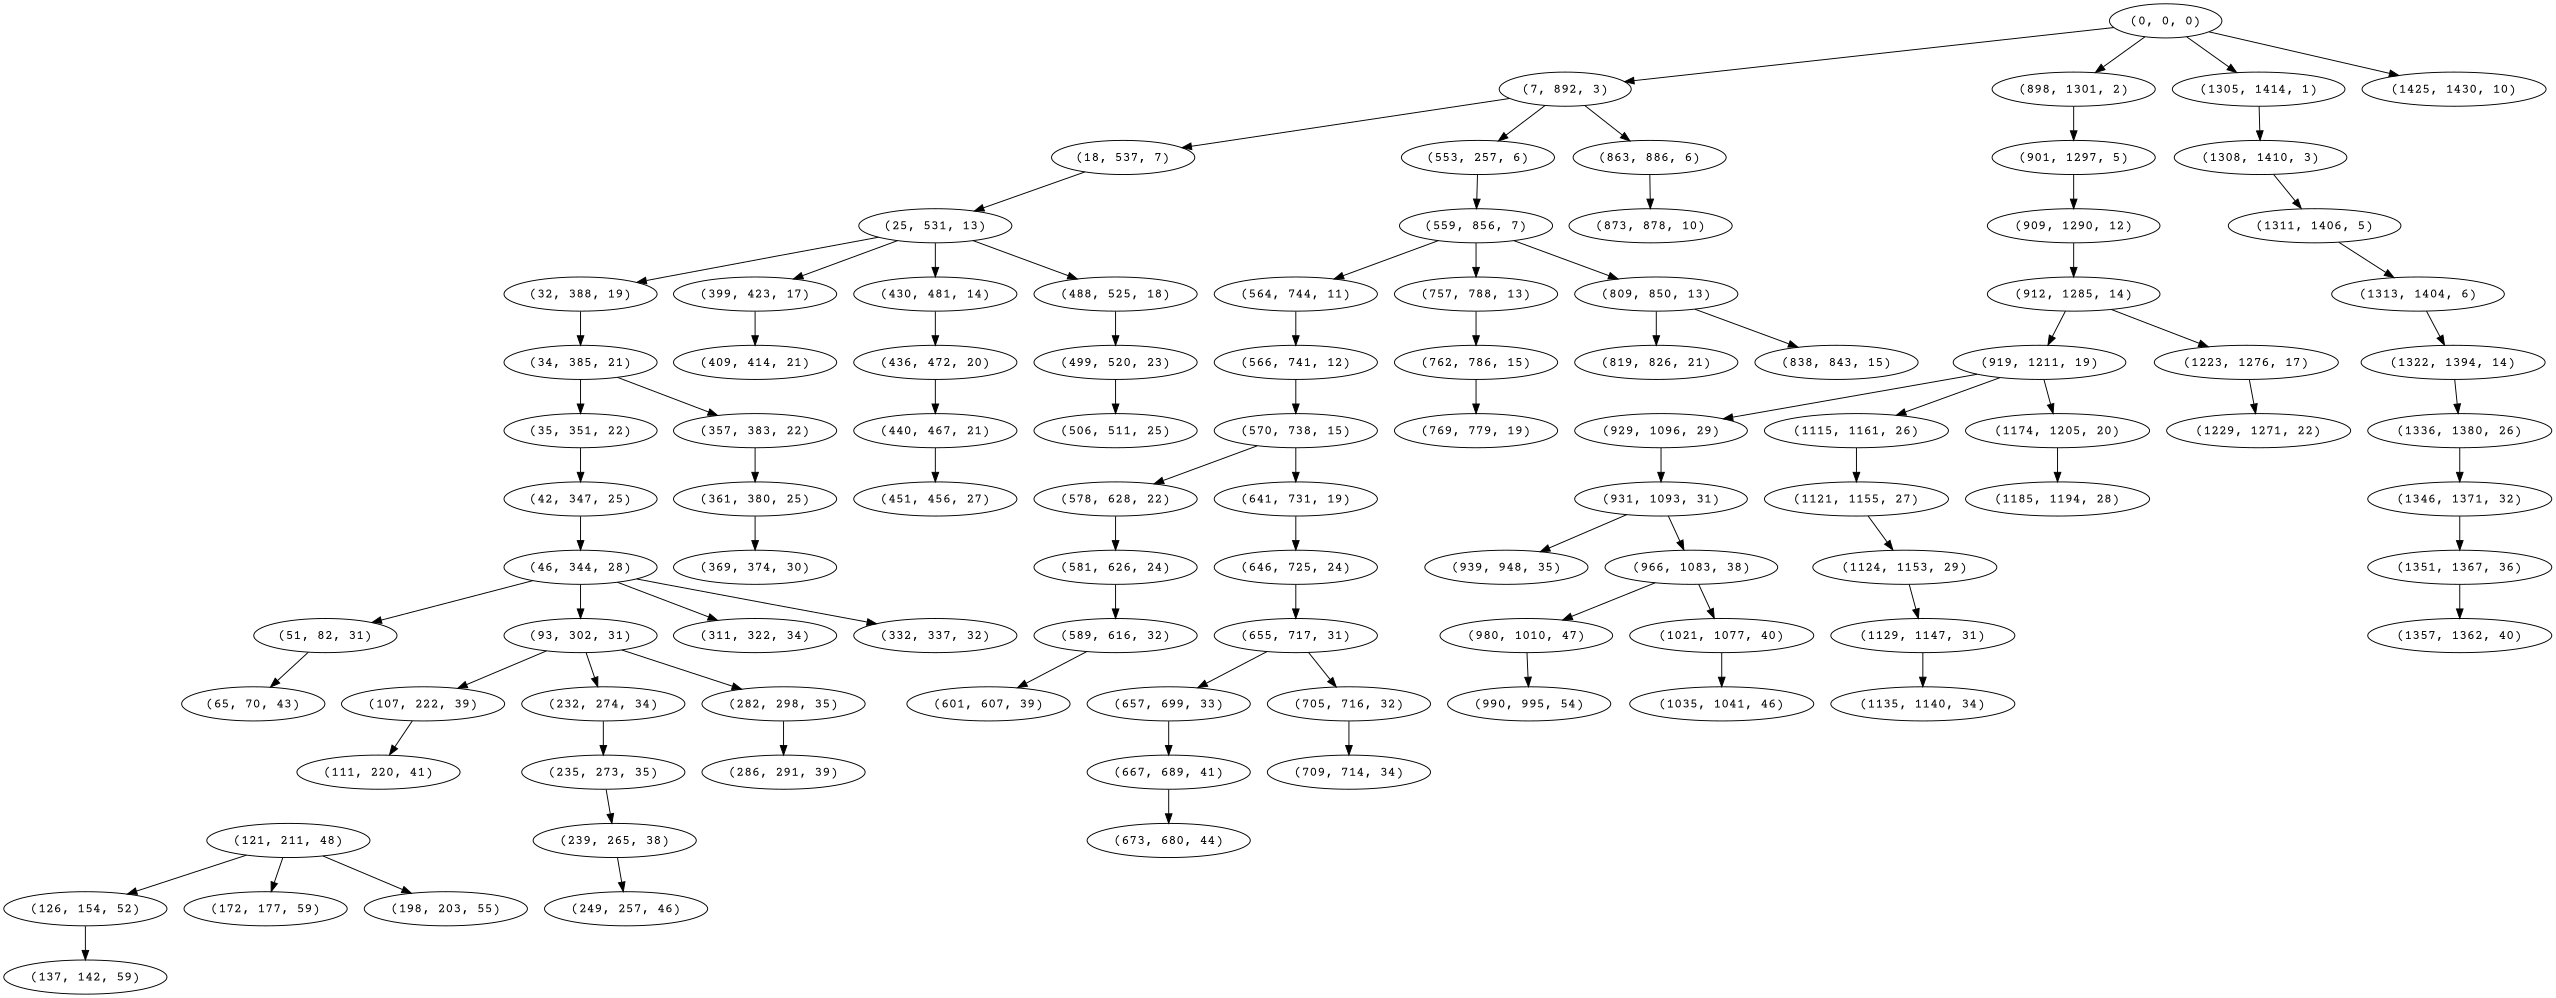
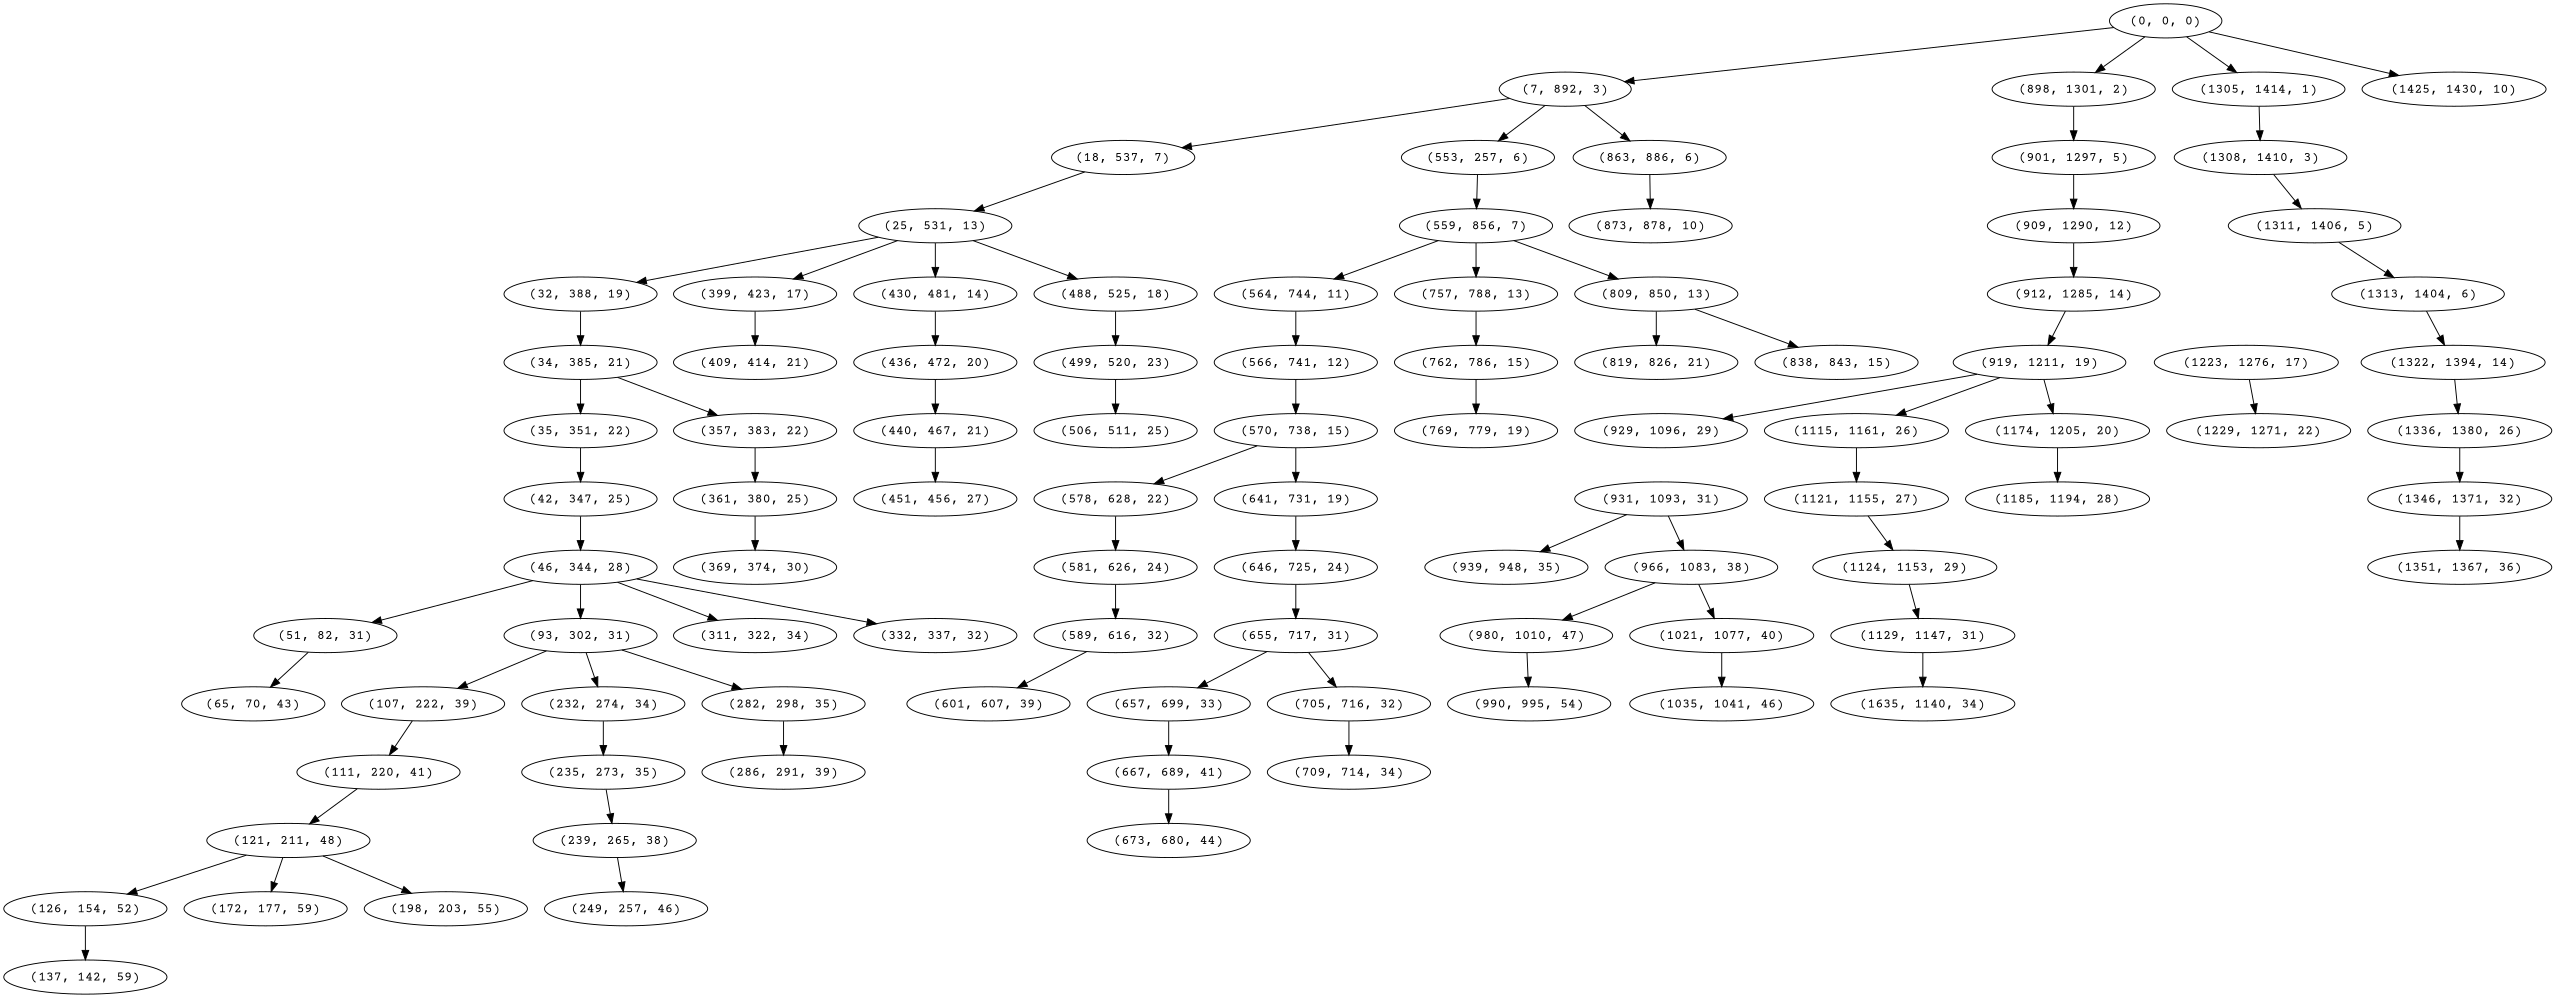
edge "(912, 1285, 14)" -> "(1223, 1276, 17)": removed
edge "(929, 1096, 29)" -> "(931, 1093, 31)": removed
node "(1357, 1362, 40)": removed
node "(1135, 1140, 34)": label "(1135, 1140, 34)" -> "(1635, 1140, 34)"
edge "(111, 220, 41)" -> "(121, 211, 48)": added
